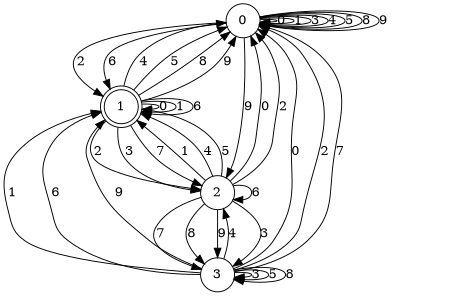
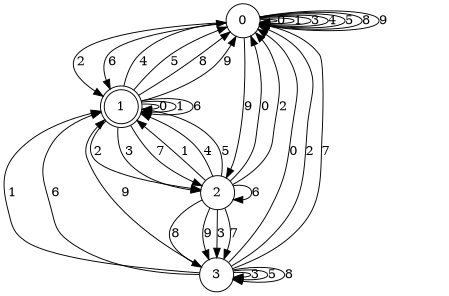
edge "3" -> "2": removed, label "4"
